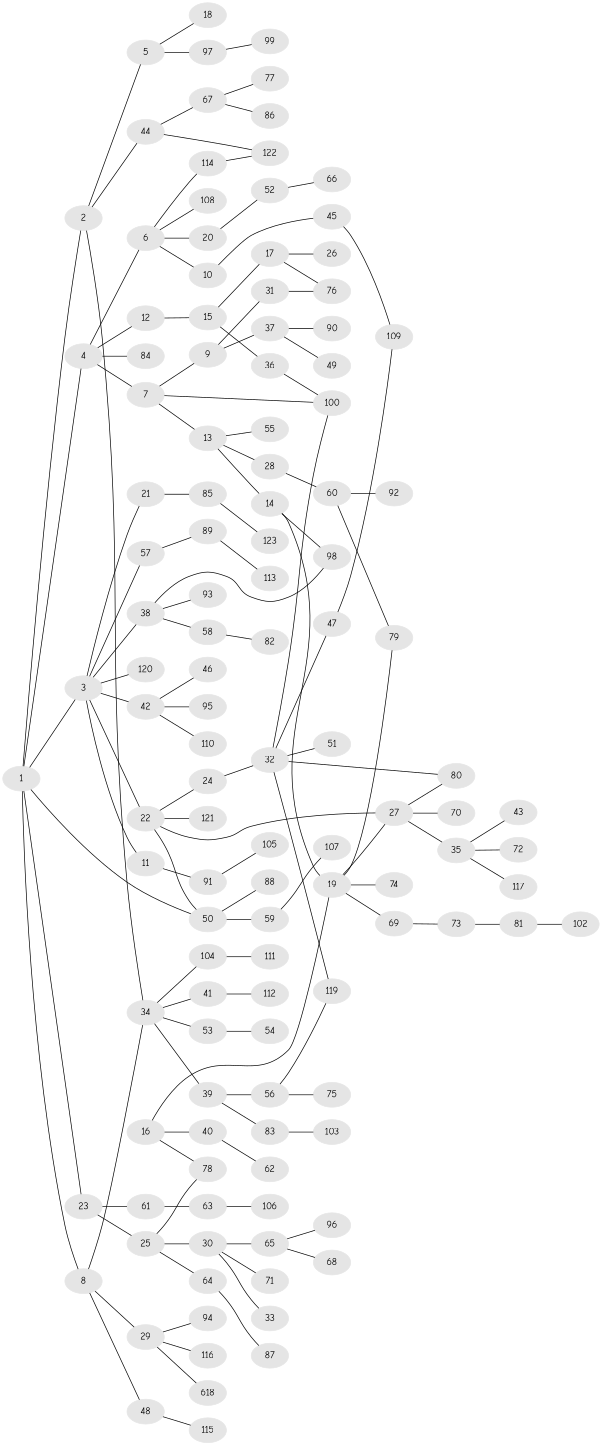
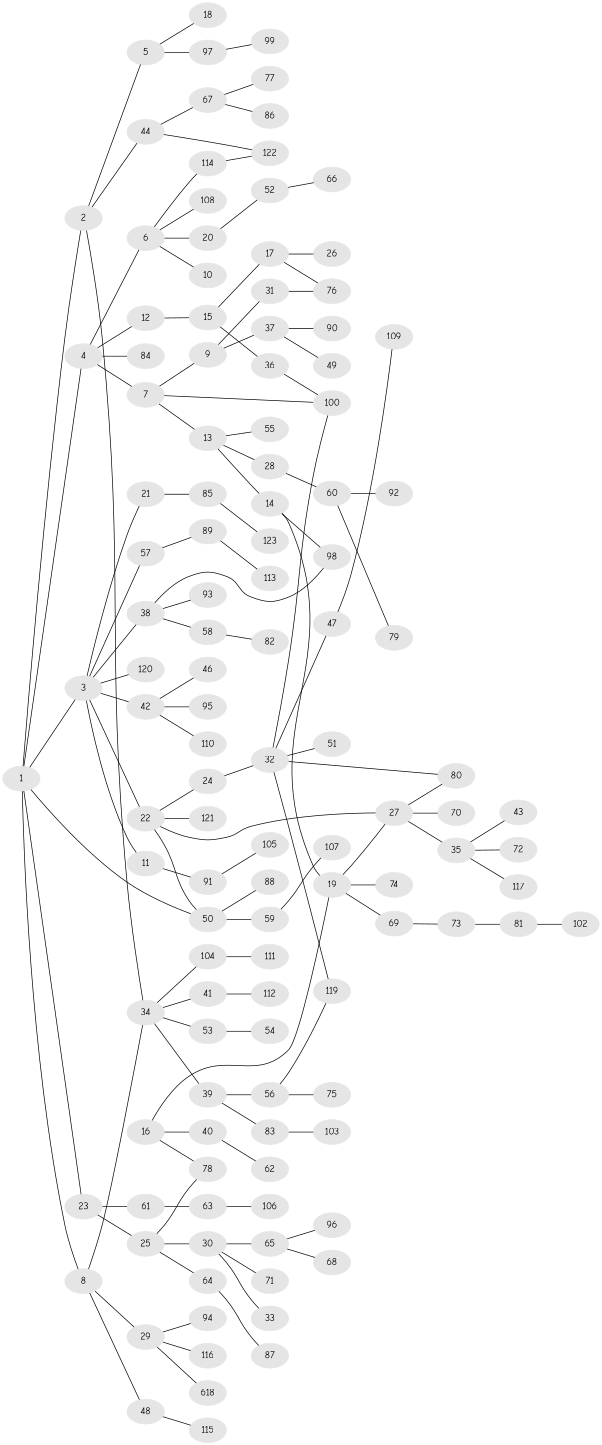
node "45": removed
edge "79" -- "19": removed
